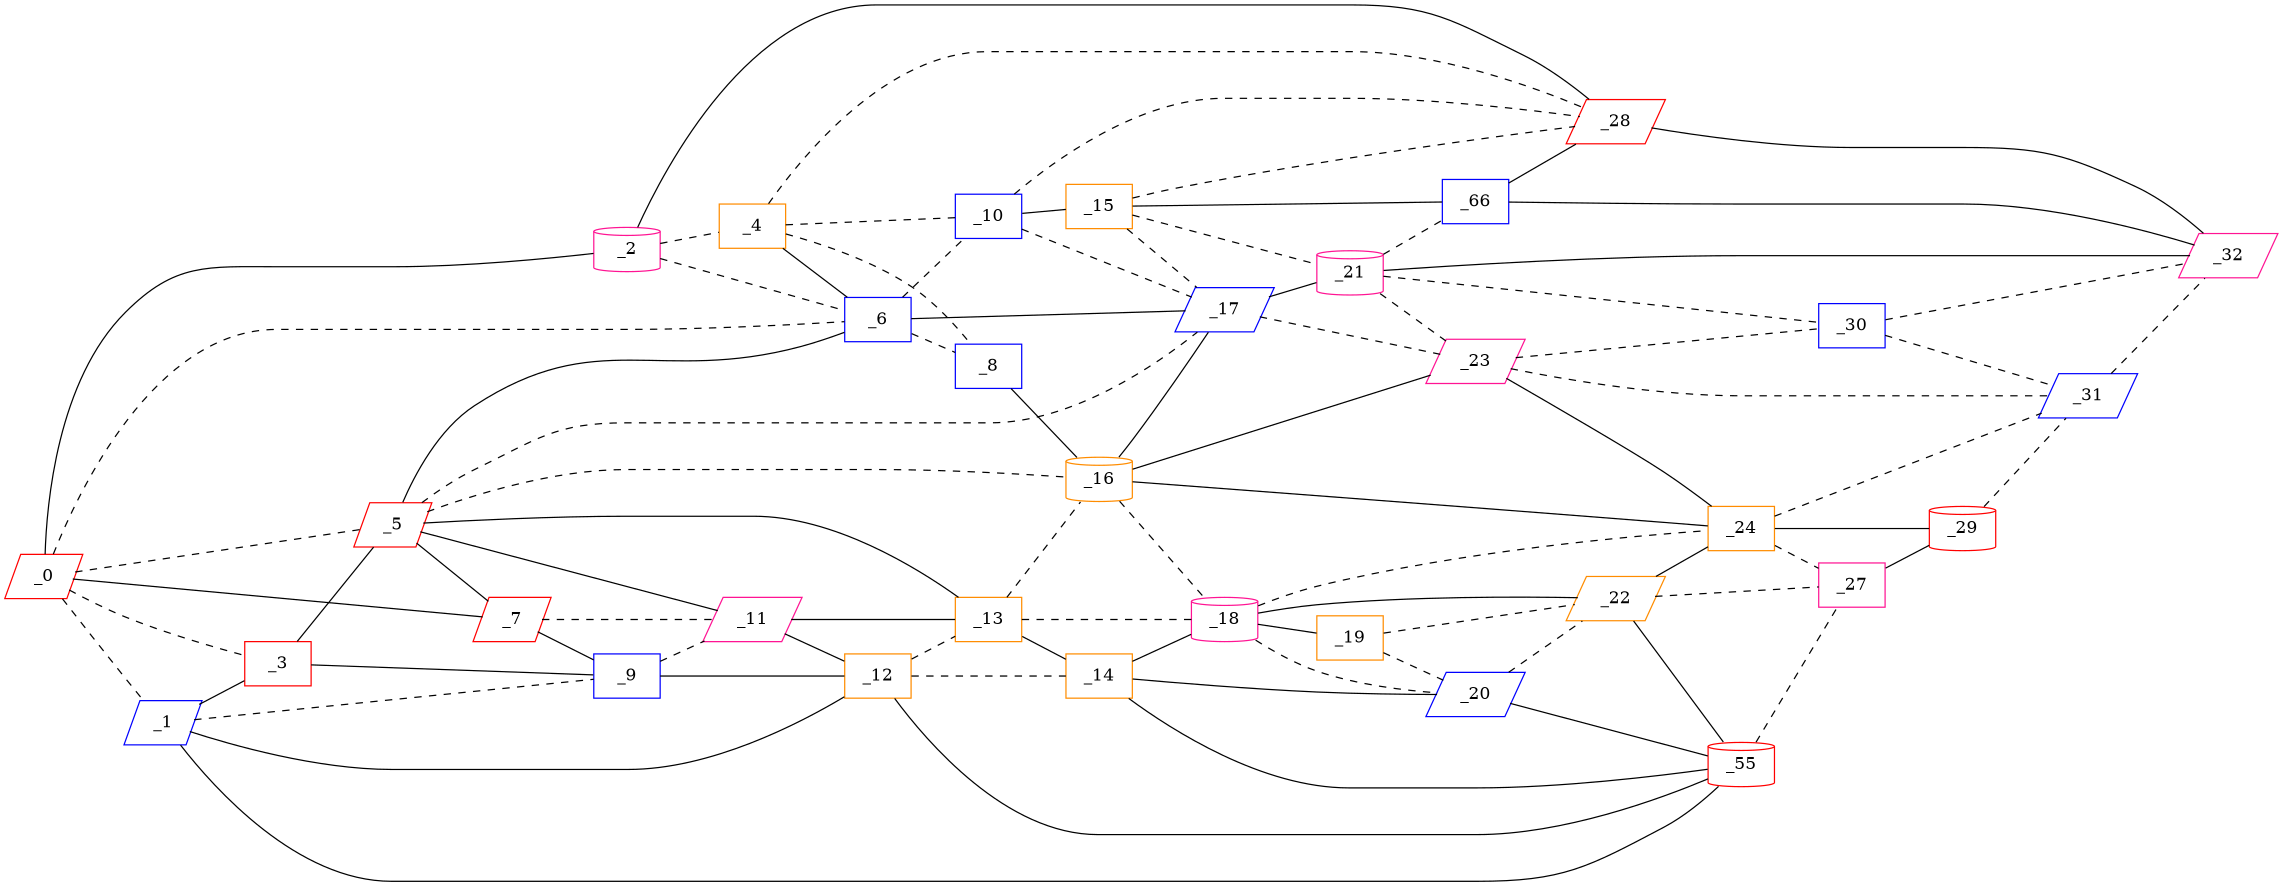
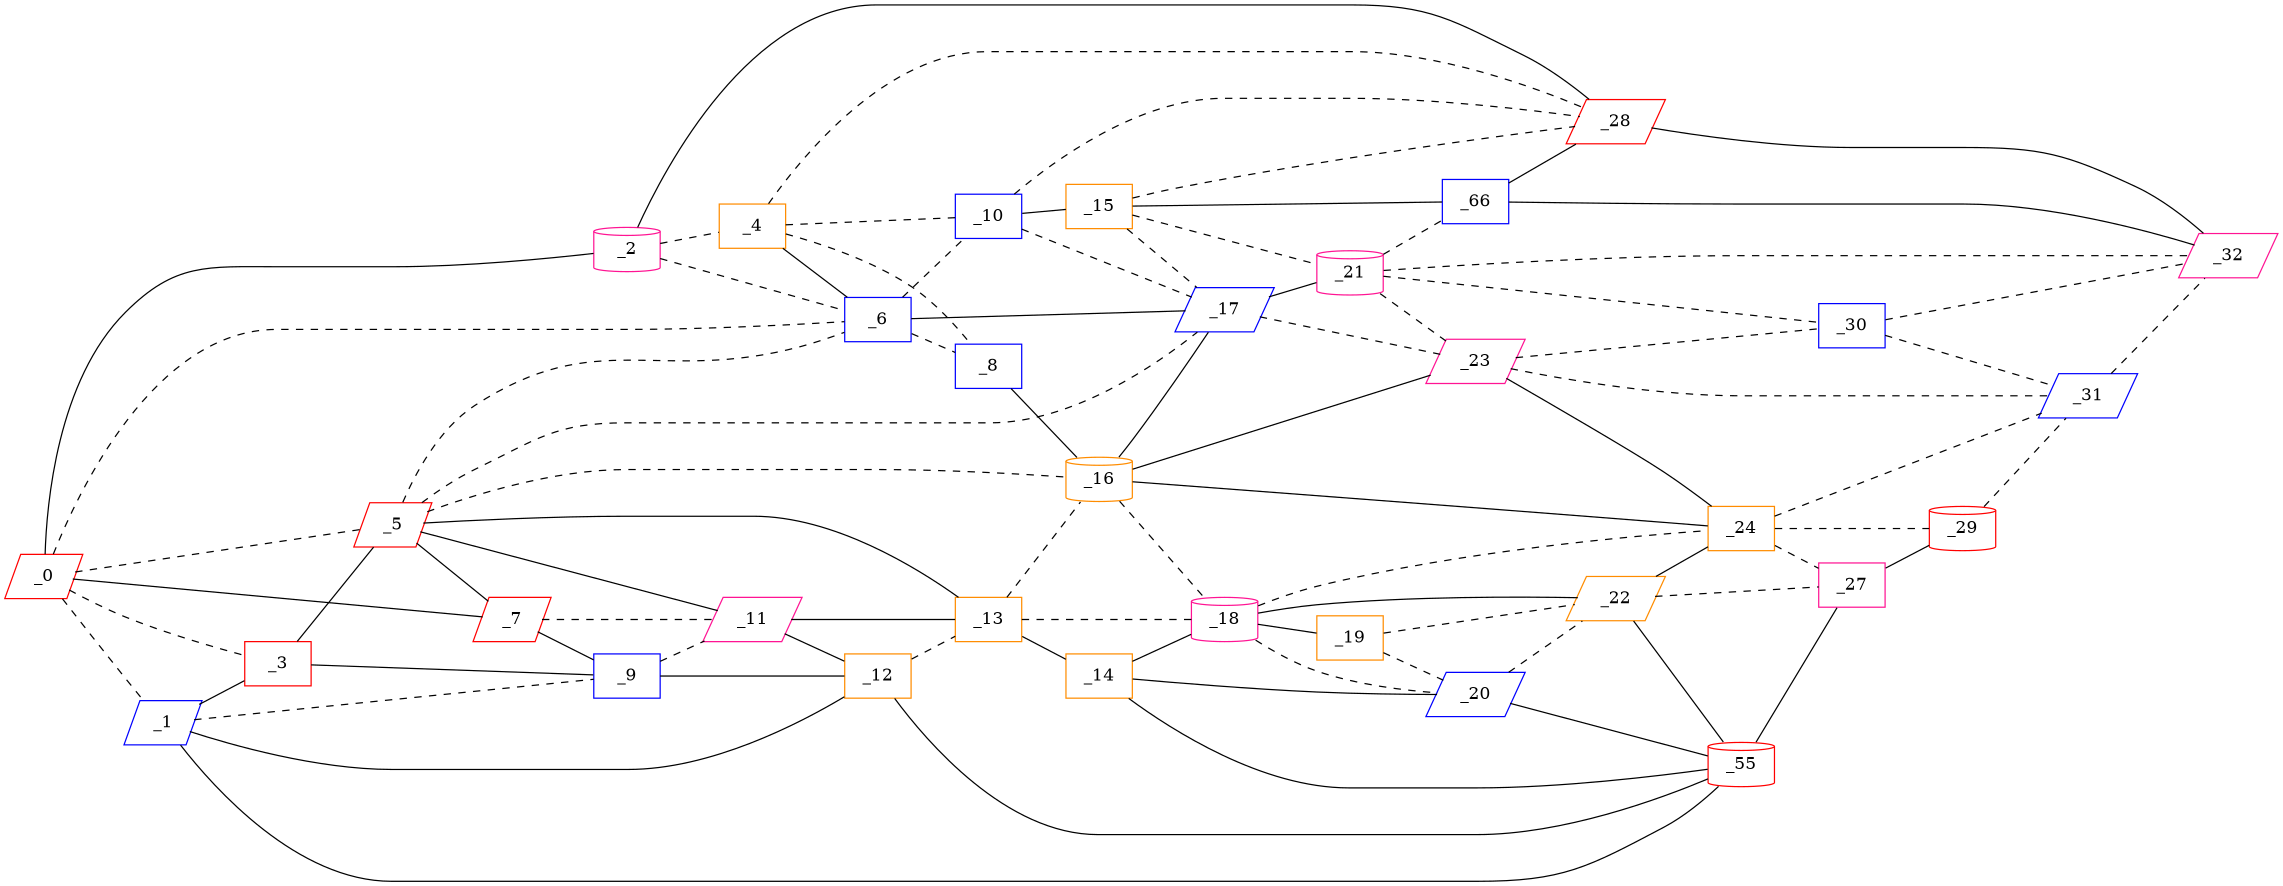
edge "_32" -- "_21": style solid -> dashed
edge "_6" -- "_5": style solid -> dashed
edge "_24" -- "_29": style solid -> dashed
edge "_27" -- "_55": style dashed -> solid
edge "_12" -- "_14": removed
